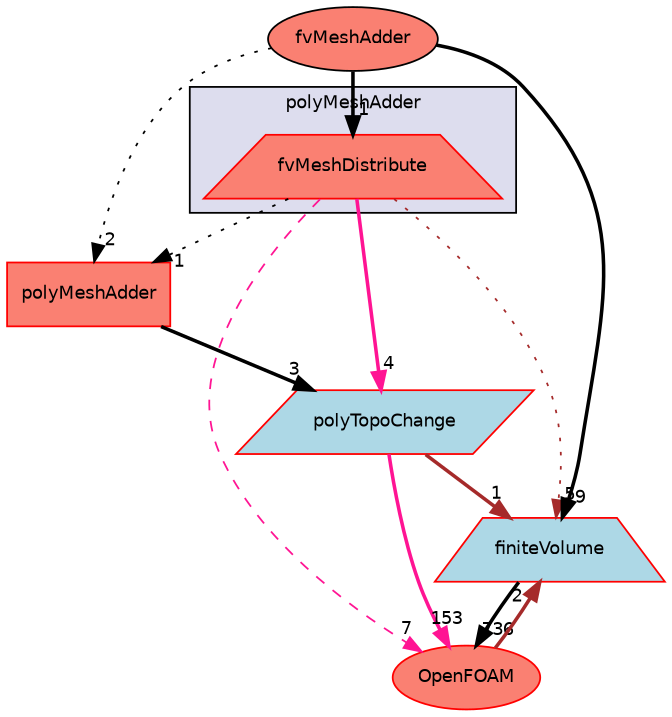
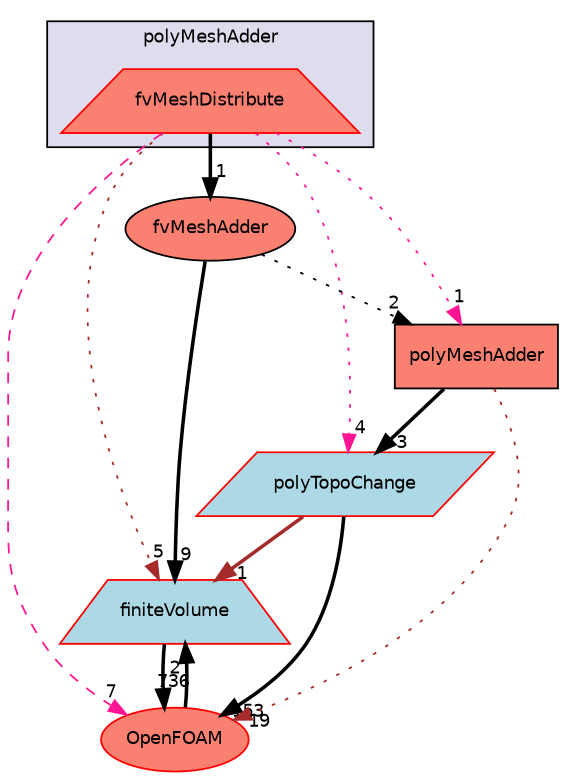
edge "fvMeshAdder" -> "fvMeshDistribute": reversed
edge "fvMeshDistribute" -> "polyMeshAdder": color black -> deeppink
edge "fvMeshDistribute" -> "polyTopoChange": style bold -> dotted
node "polyMeshAdder": color red -> black
edge "polyTopoChange" -> "OpenFOAM": color deeppink -> black
edge "polyMeshAdder" -> "OpenFOAM": added
edge "OpenFOAM" -> "finiteVolume": color brown -> black
